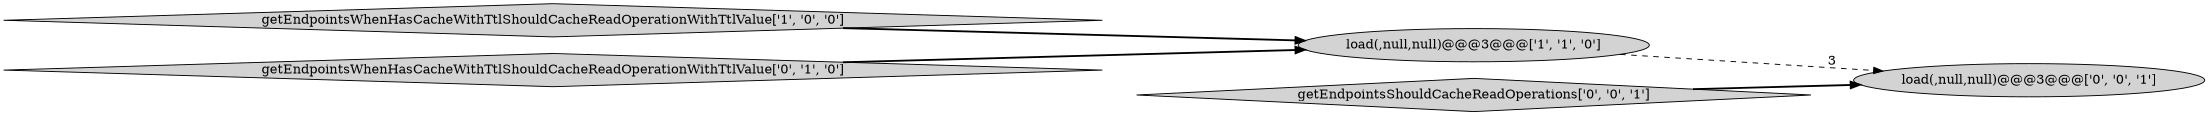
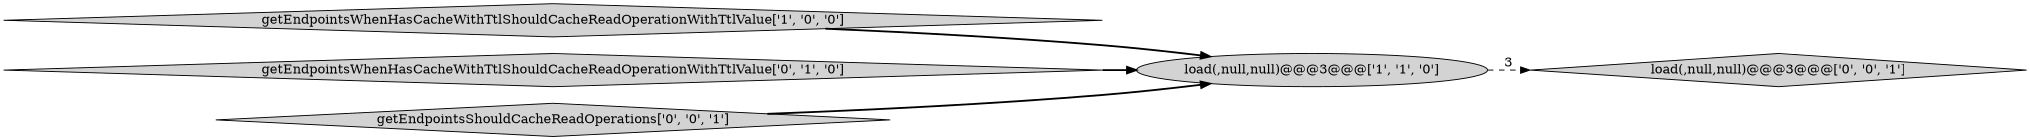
node "load(,null,null)@@@3@@@['0', '0', '1']": shape ellipse -> diamond
edge "getEndpointsShouldCacheReadOperations['0', '0', '1']" -> "load(,null,null)@@@3@@@['0', '0', '1']": now "getEndpointsShouldCacheReadOperations['0', '0', '1']" -> "load(,null,null)@@@3@@@['1', '1', '0']"
